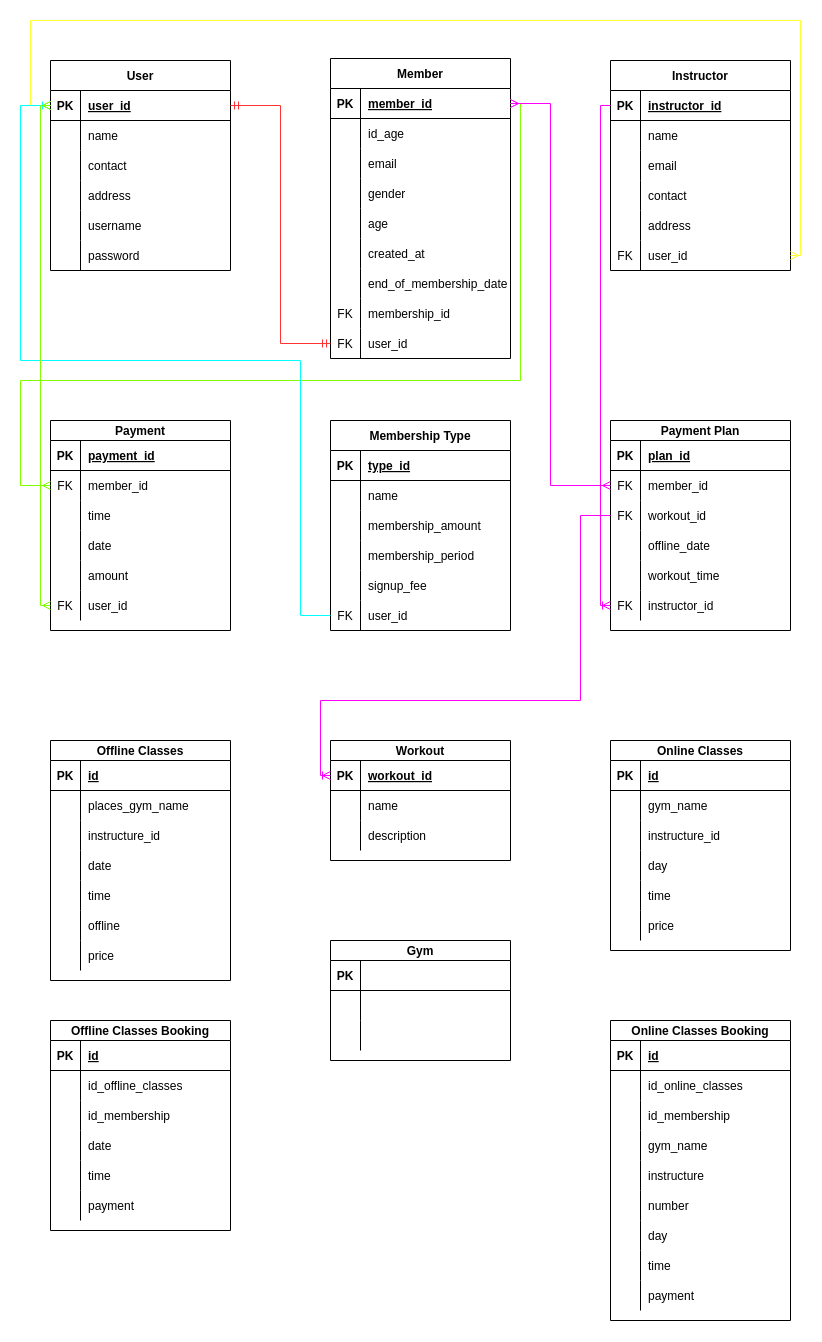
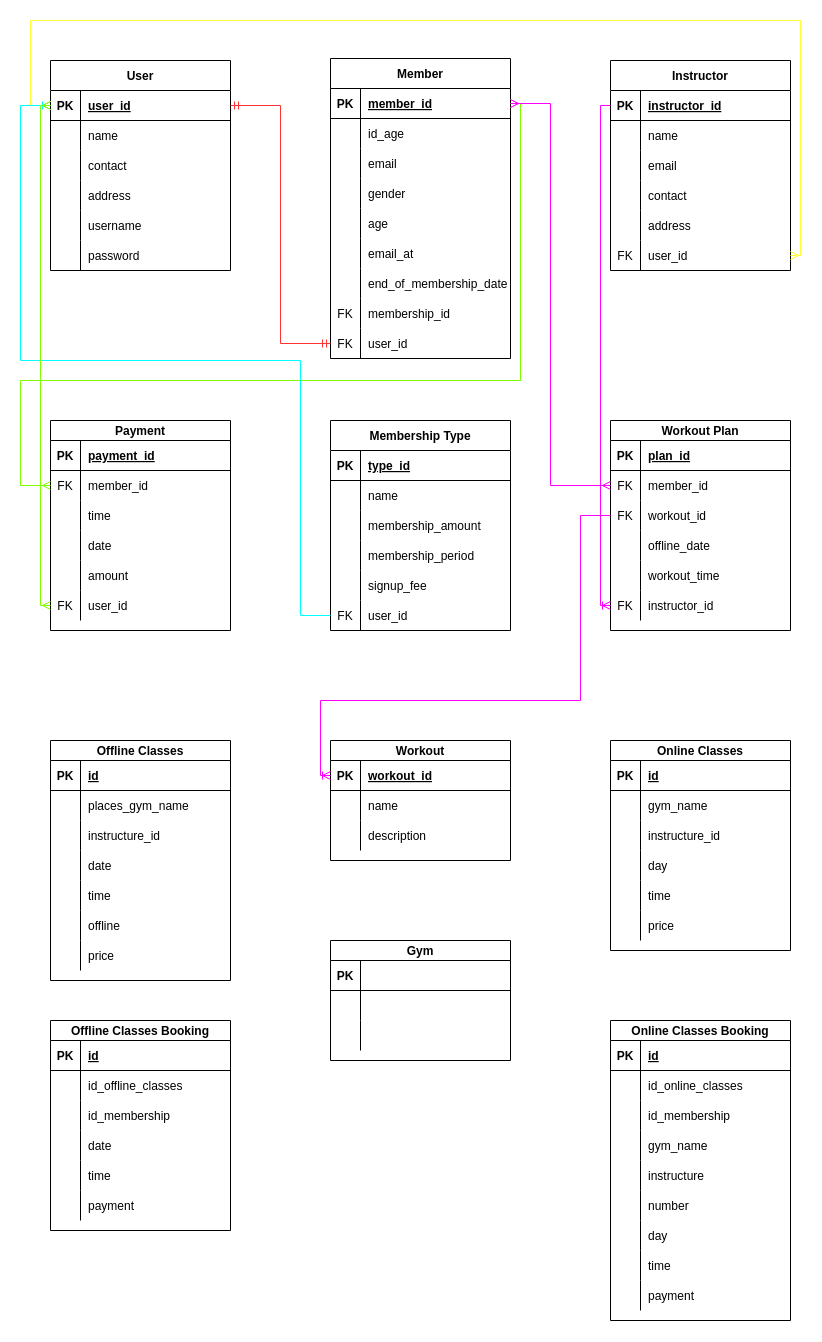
node "created_at": label "created_at" -> "email_at"
node "Payment Plan": label "Payment Plan" -> "Workout Plan"
